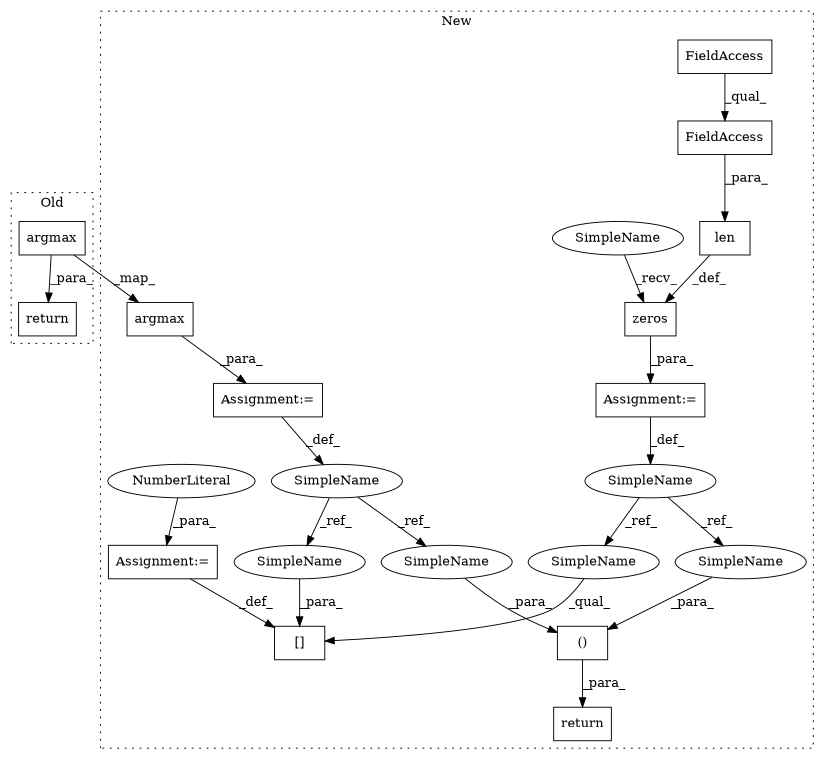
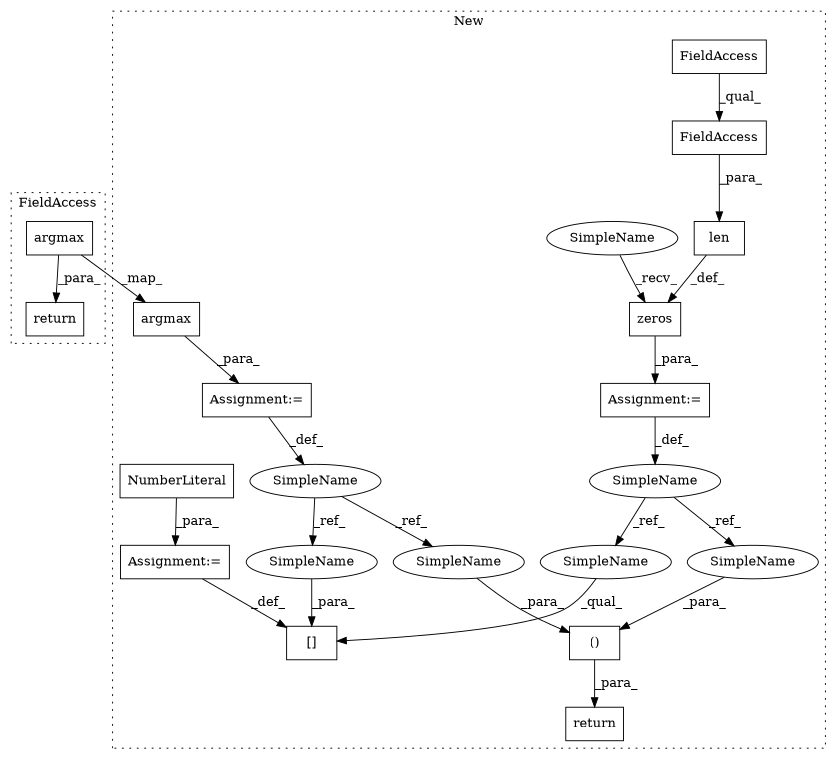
cluster "Old": label "Old" -> "FieldAccess"
node "NumberLiteral": shape ellipse -> box
